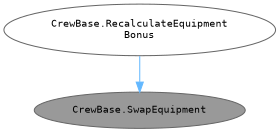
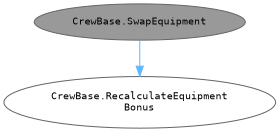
edge "CrewBase.RecalculateEquipment Bonus" -> "CrewBase.SwapEquipment": reversed
